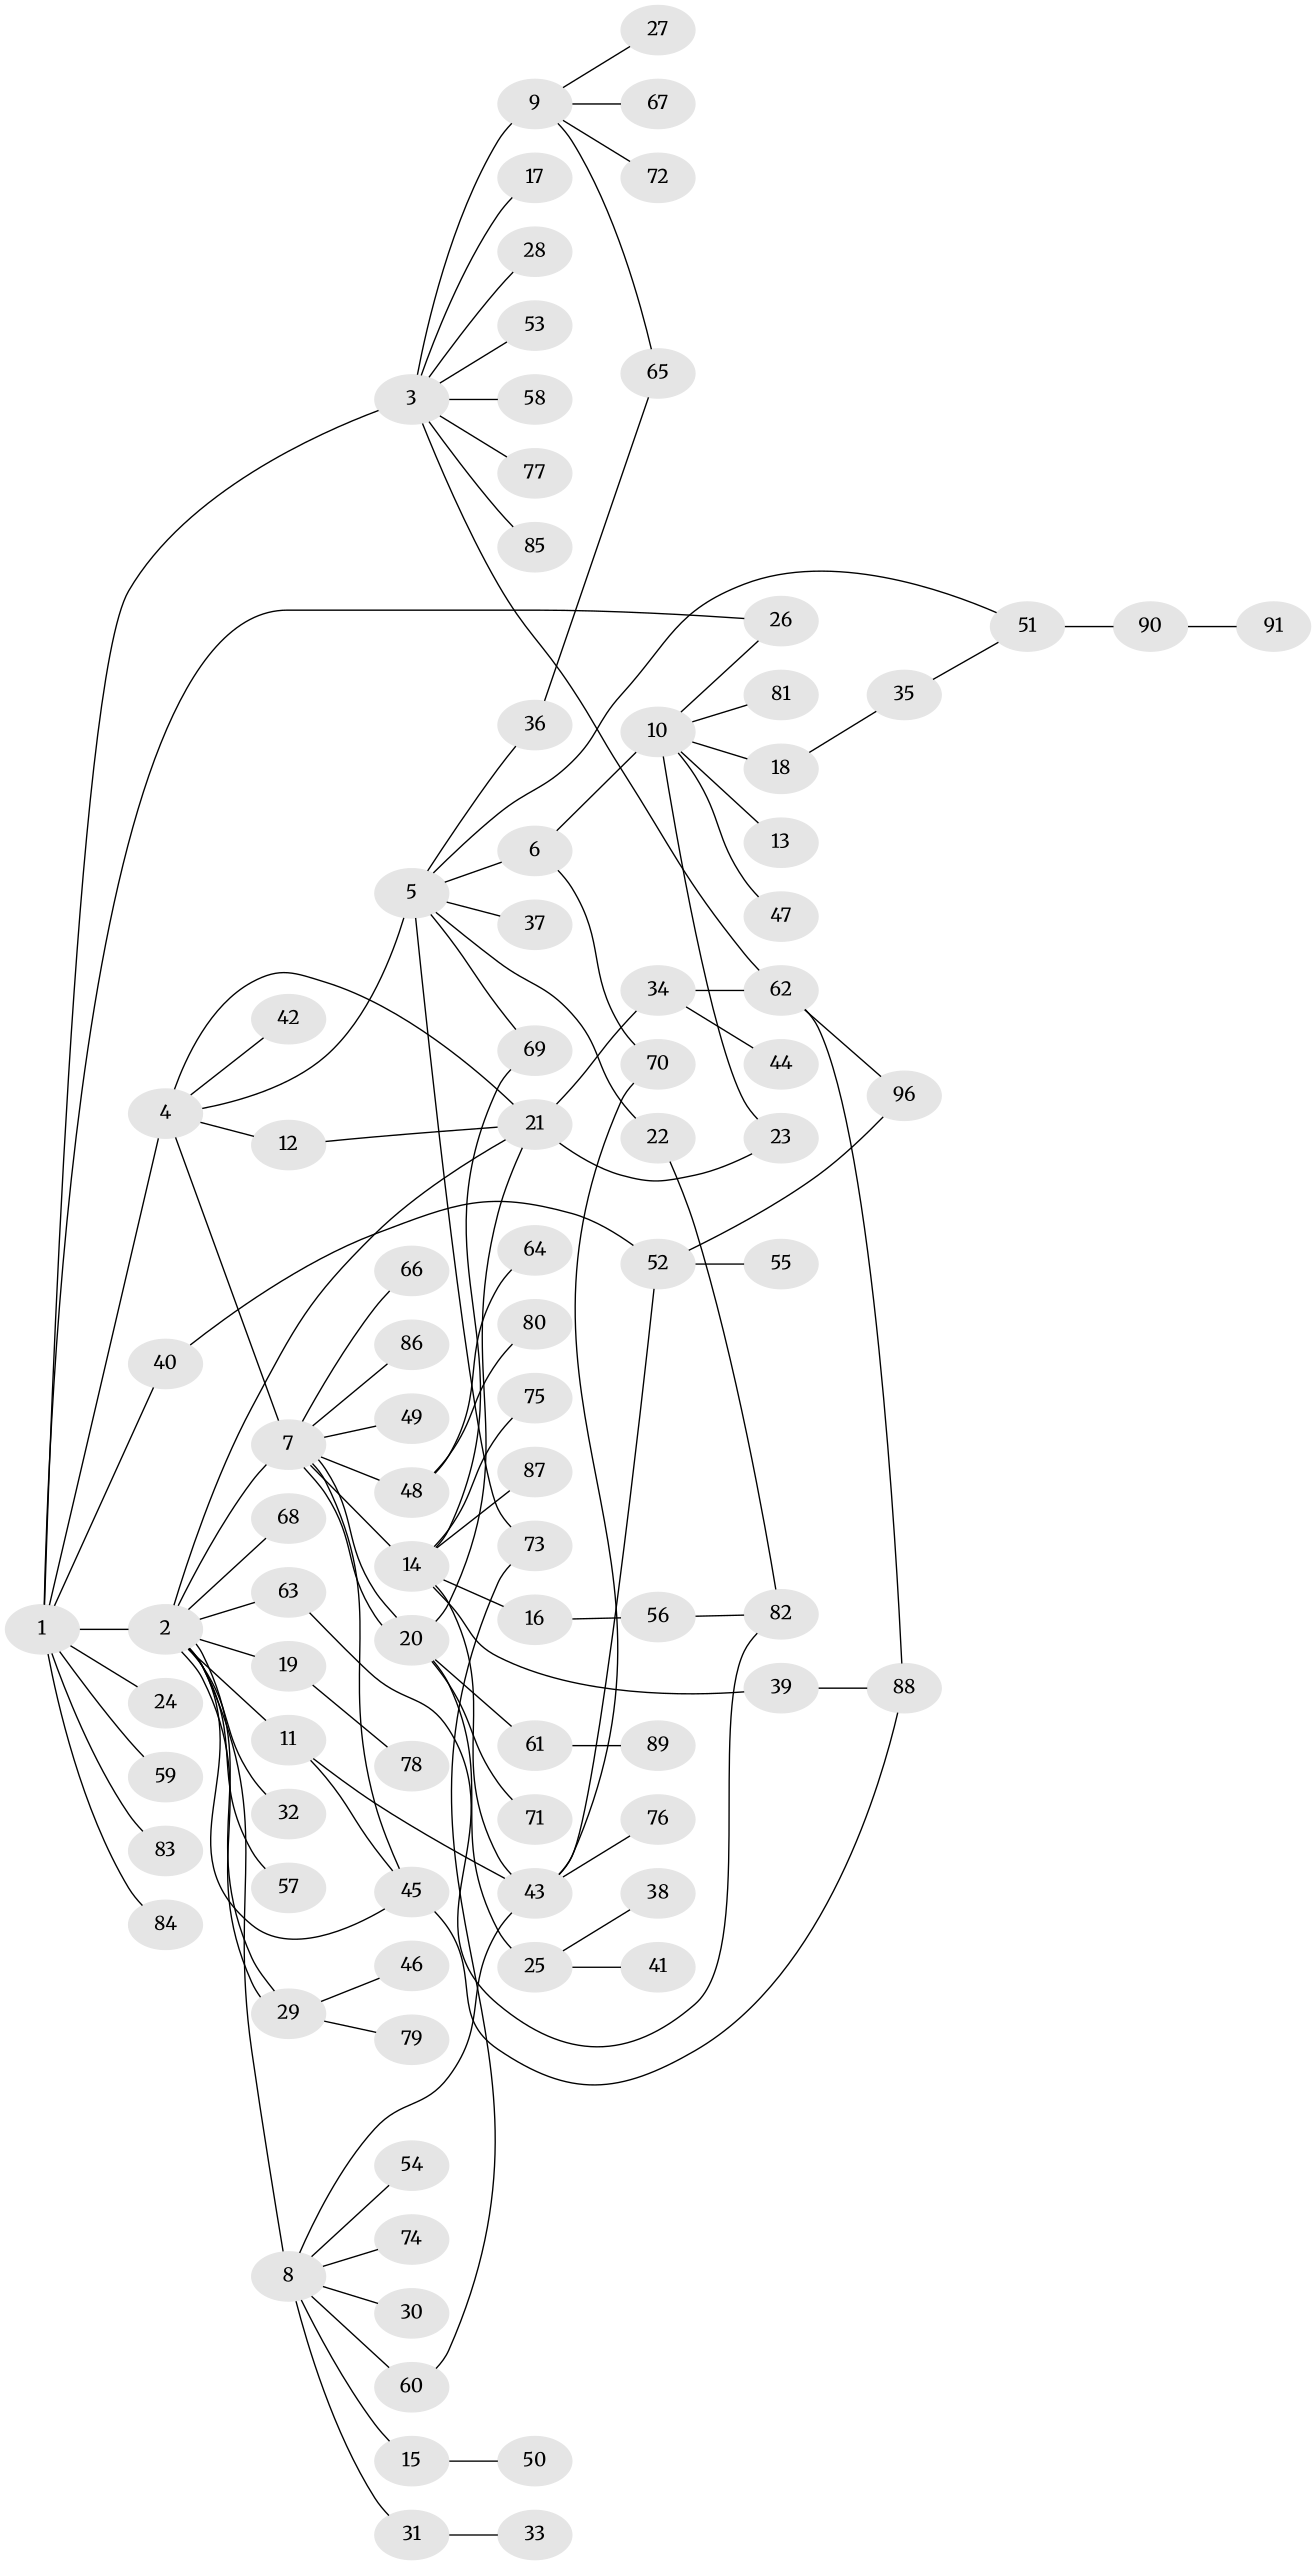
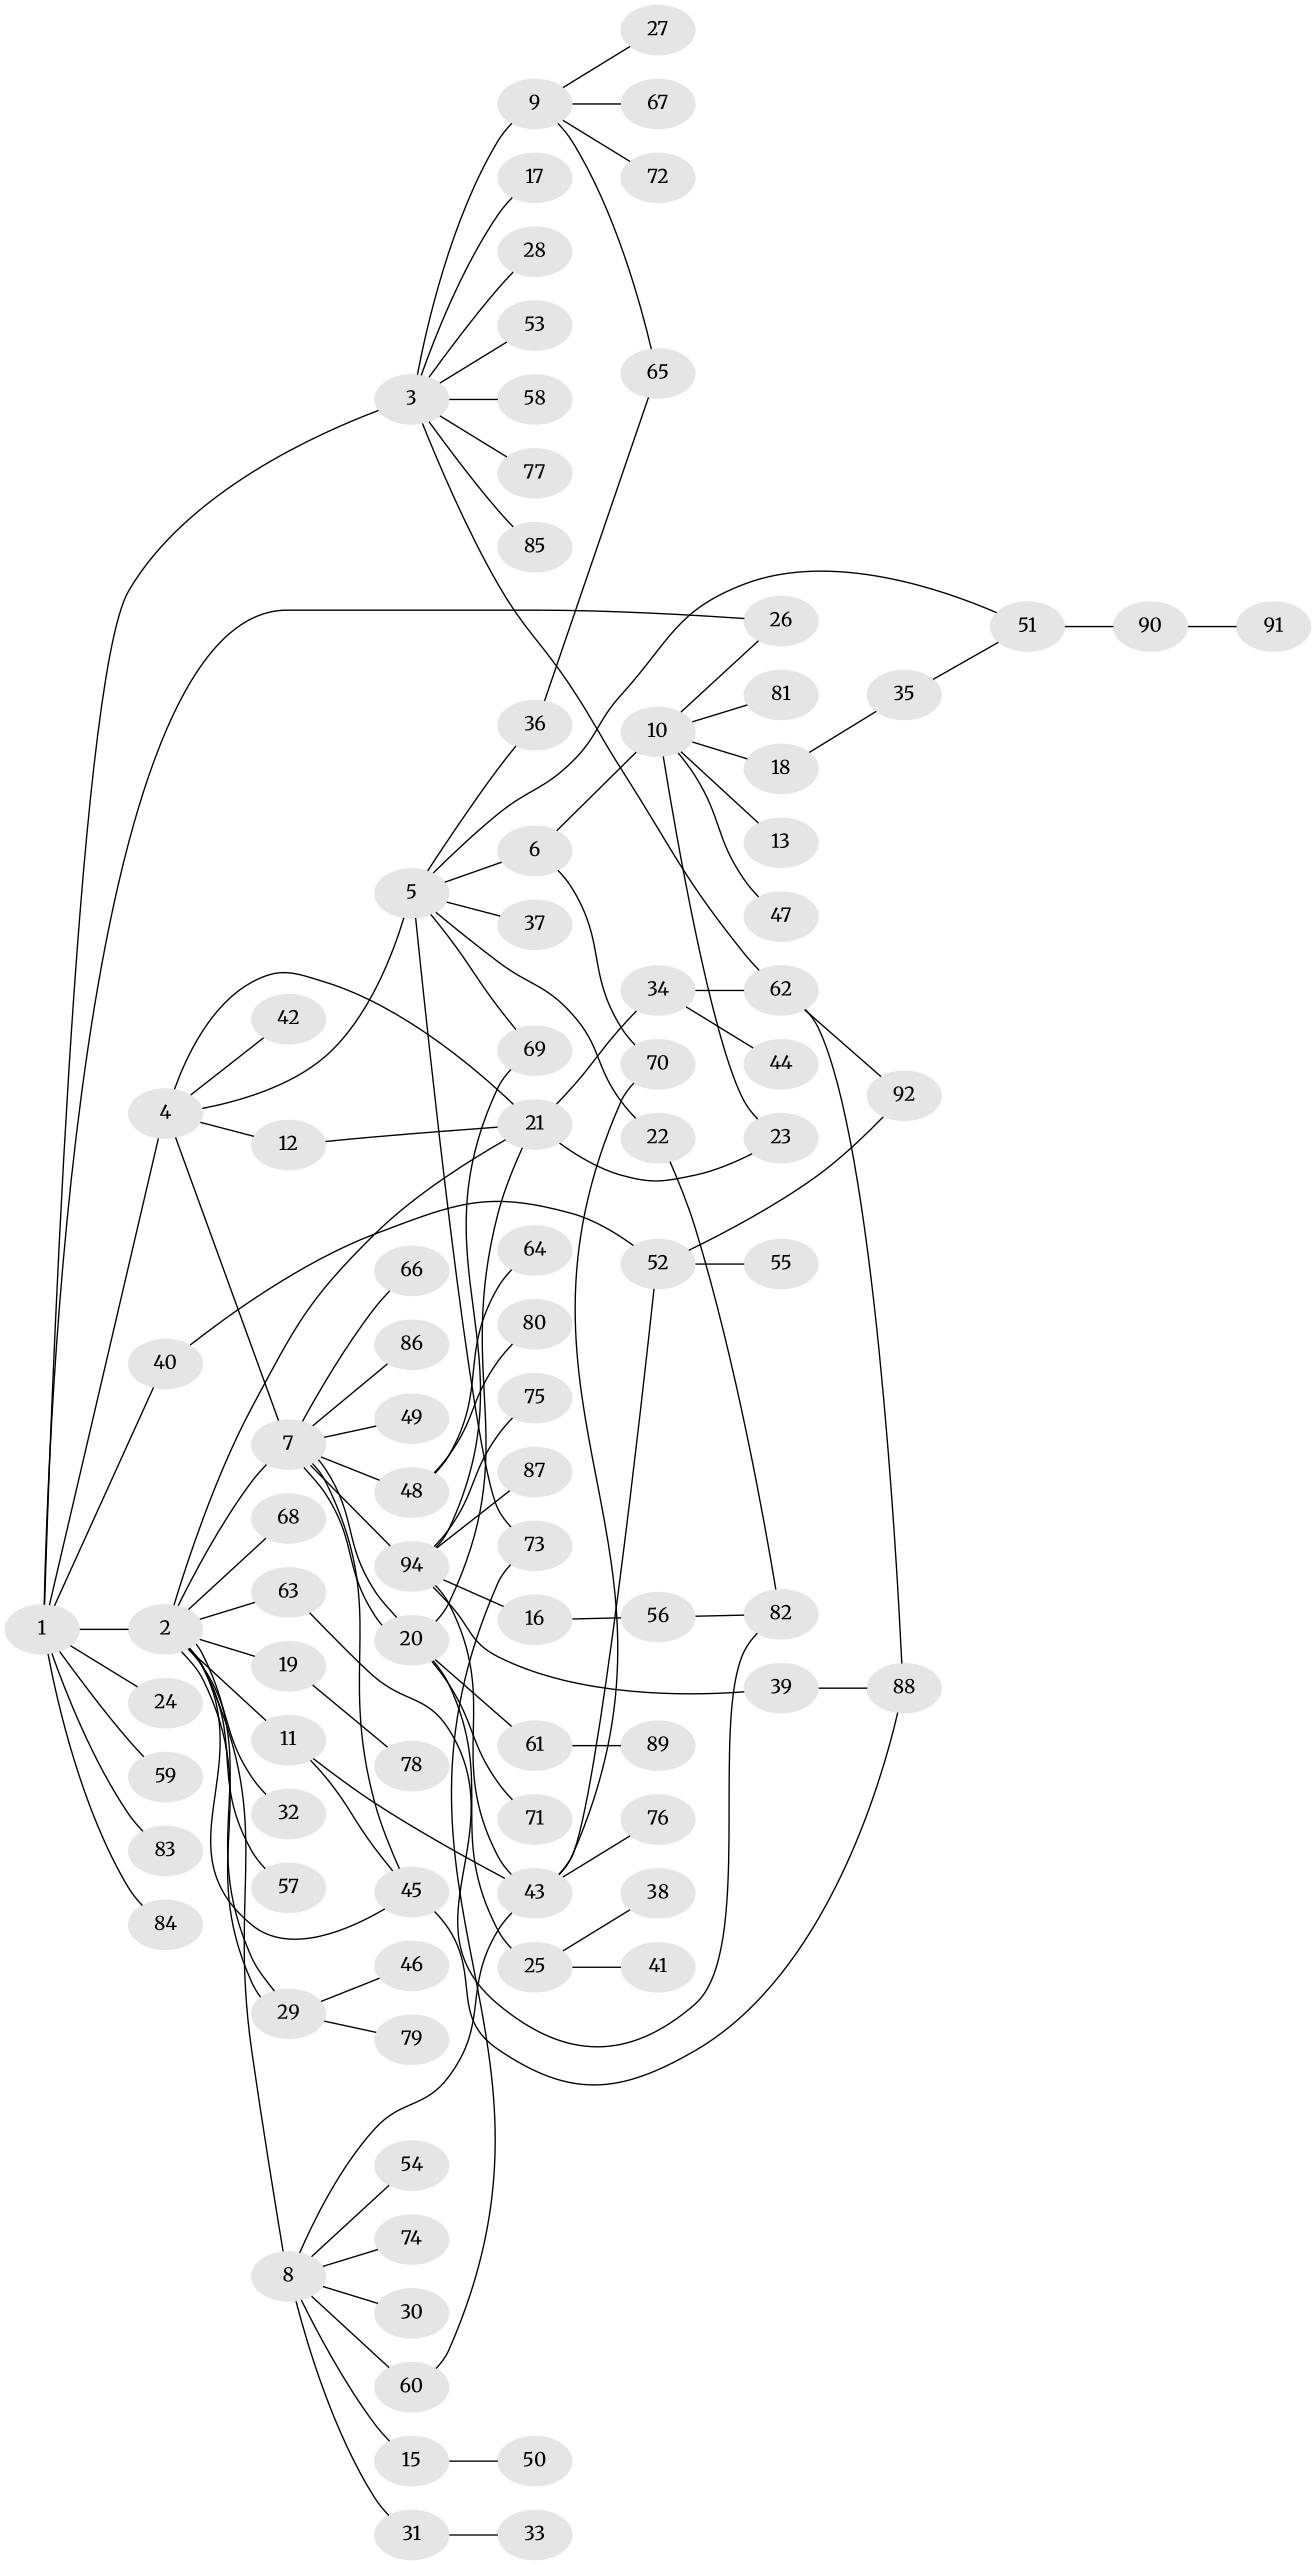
node "96": label "96" -> "92"
node "14": label "14" -> "94"
